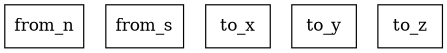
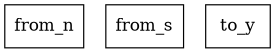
node "to_x": removed
node "to_z": removed
